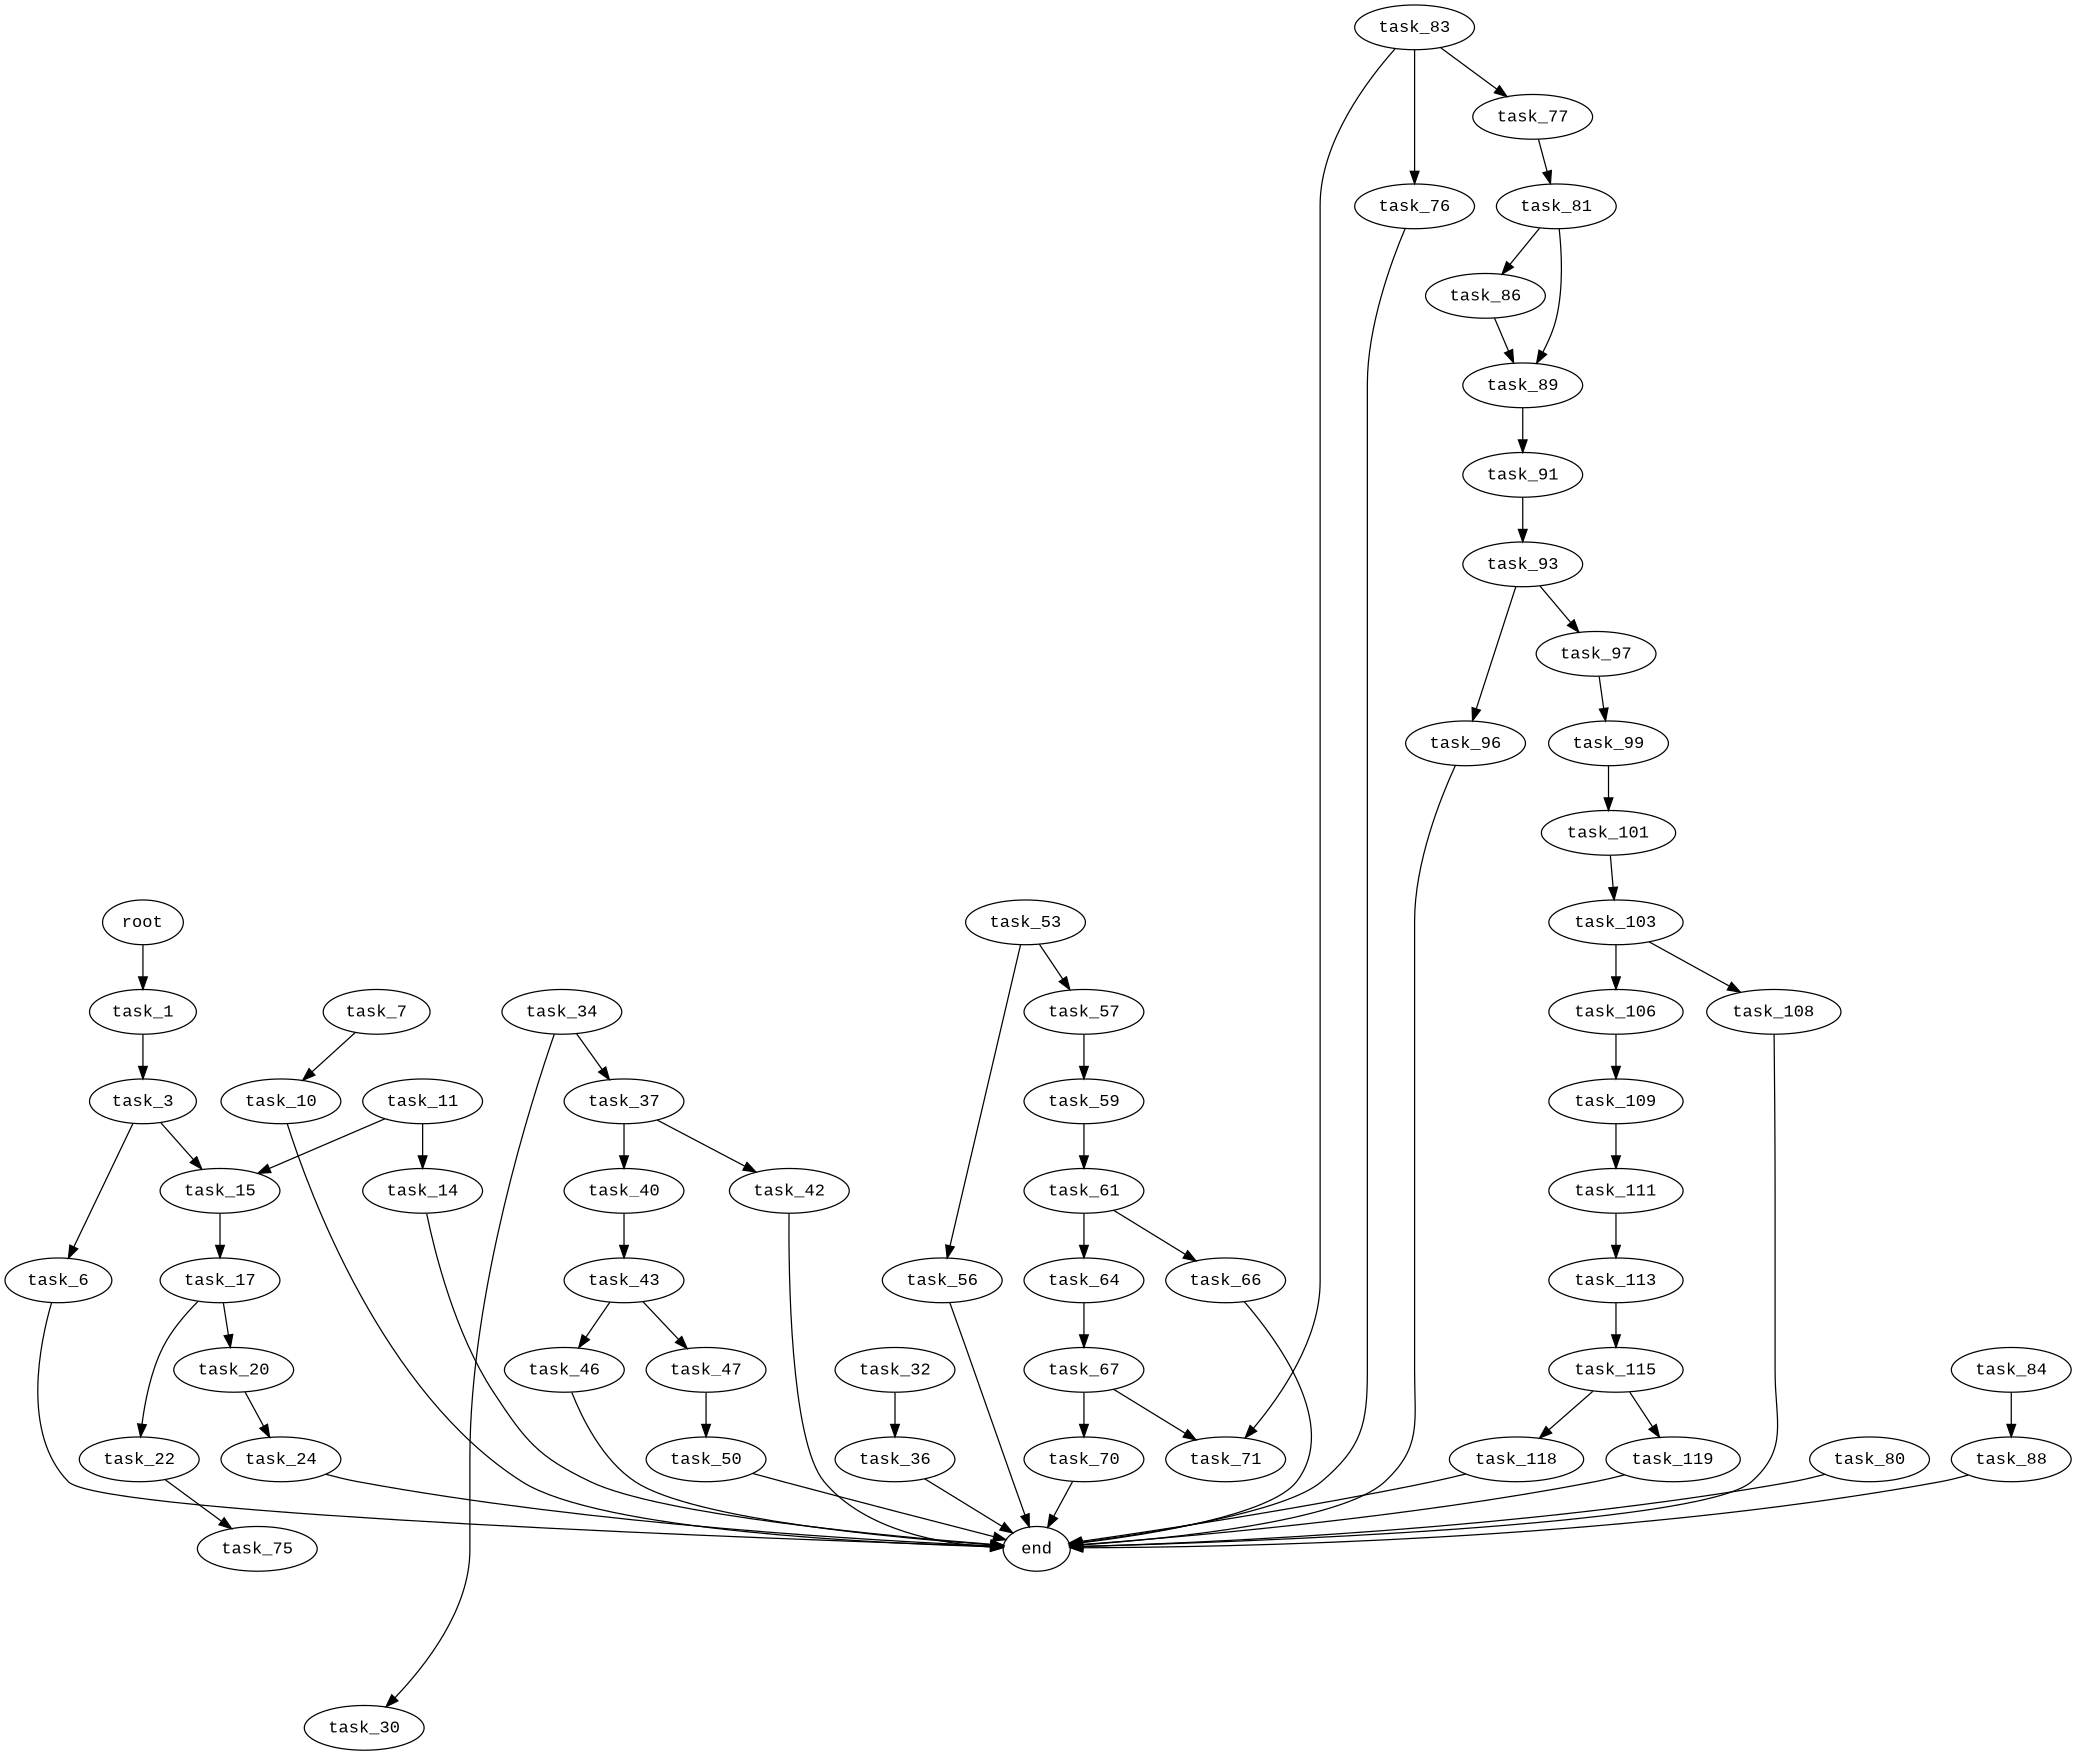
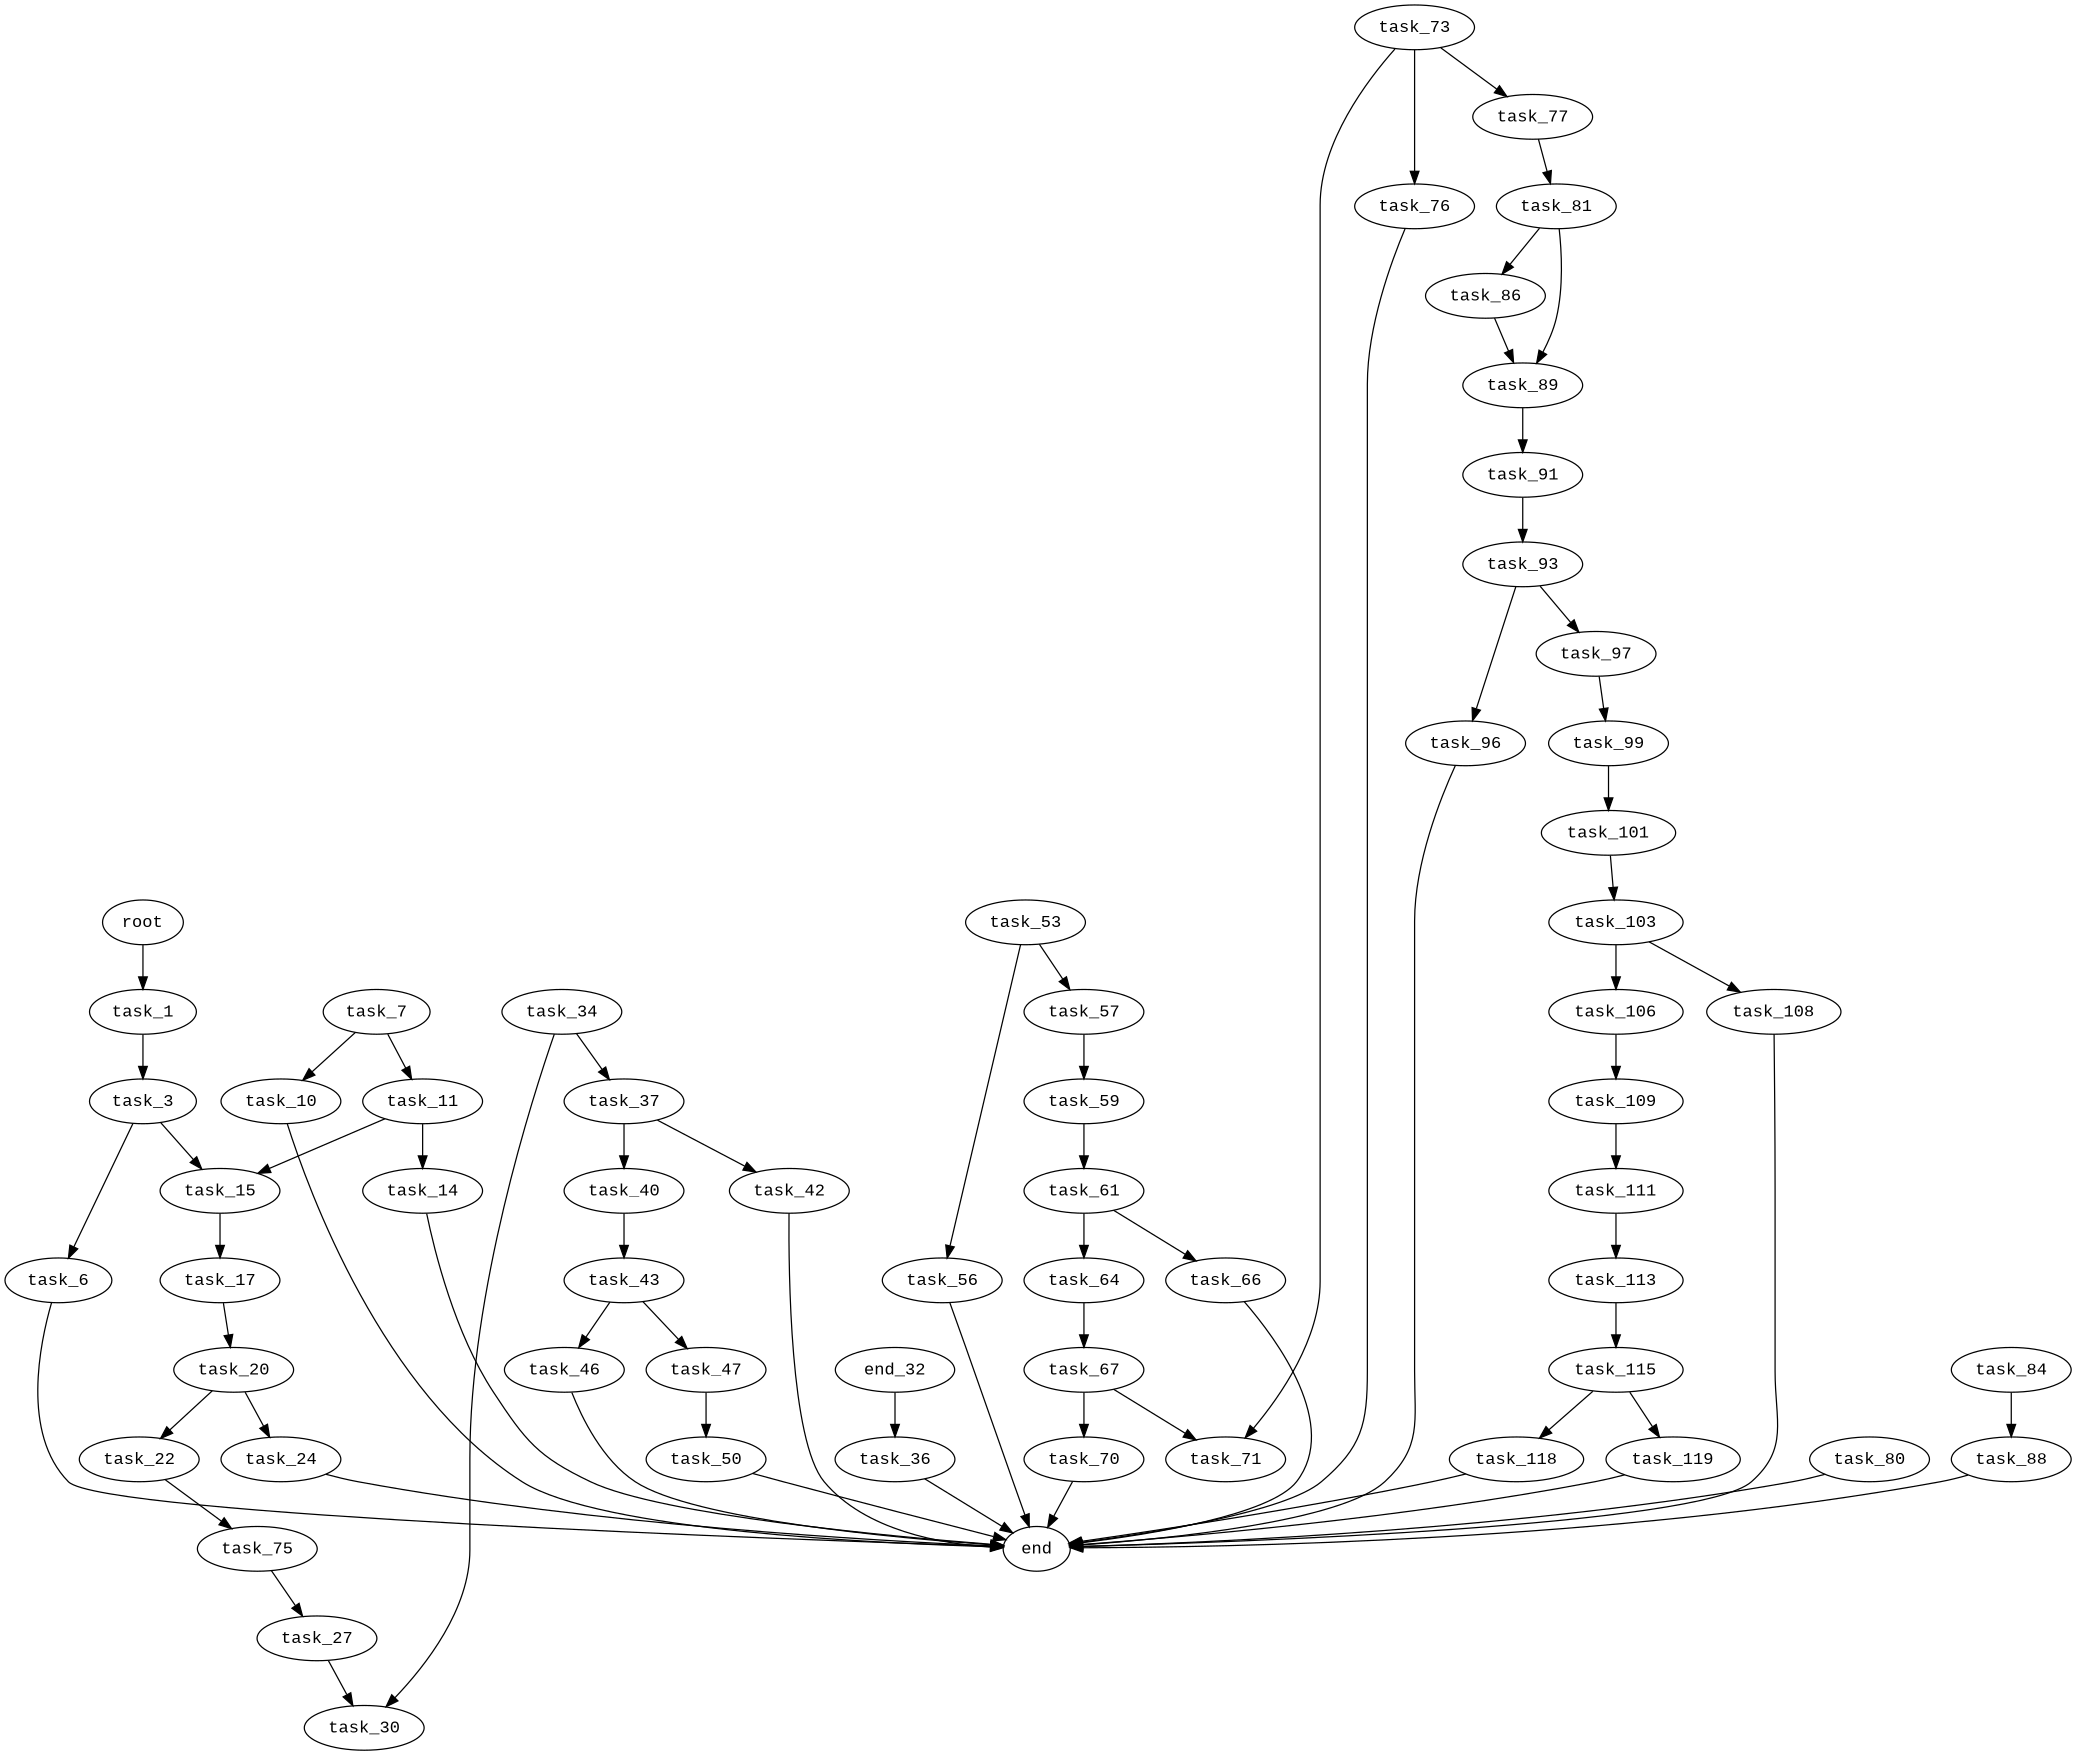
node "task_83": label "task_83" -> "task_73"
edge "task_7" -> "task_11": added
edge "task_17" -> "task_22": now "task_20" -> "task_22"
node "task_32": label "task_32" -> "end_32"
node "task_27": added
